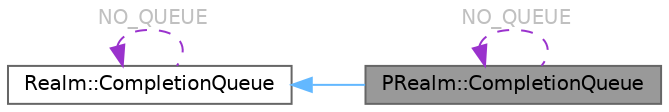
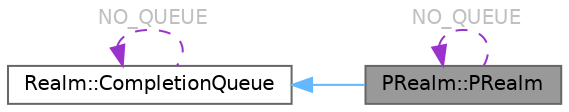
node "PRealm::CompletionQueue": label "PRealm::CompletionQueue" -> "PRealm::PRealm"
